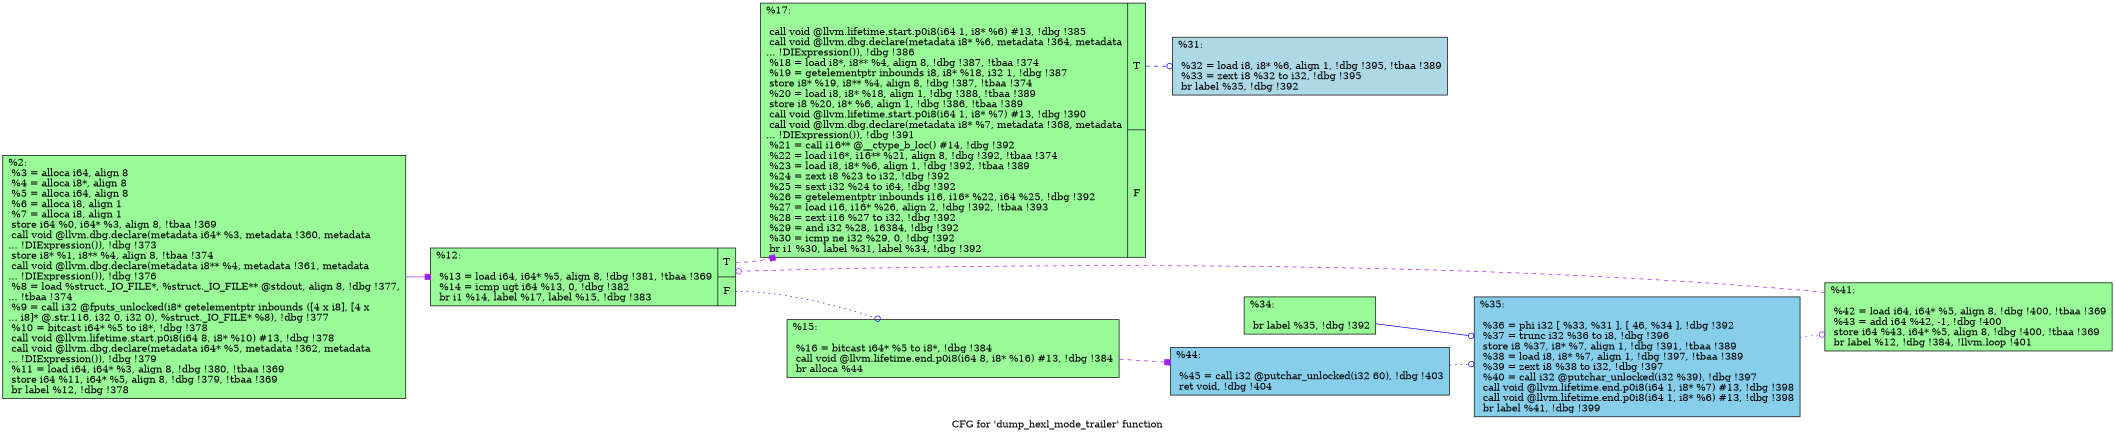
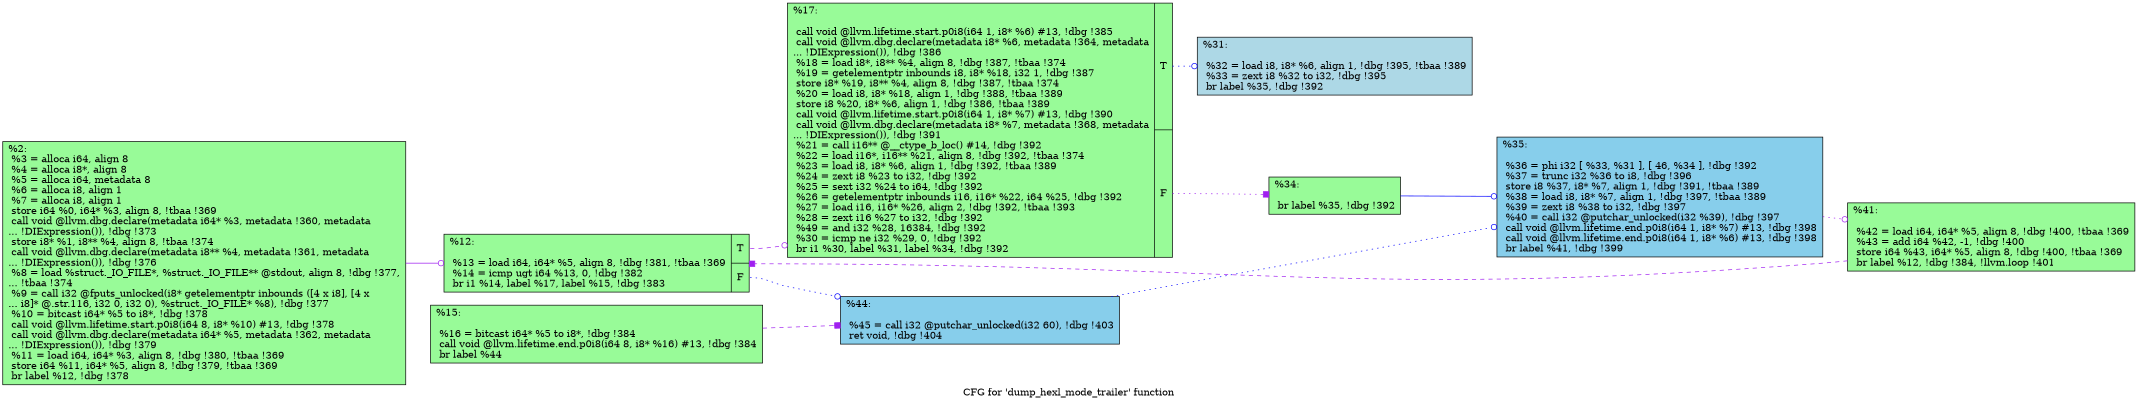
edge "%17:" -> "%31:": style dashed -> dotted
node "%2:": text "%5 = alloca i64, align 8" -> "%5 = alloca i64, metadata 8"
edge "%17:" -> "%34:": added
node "%17:": text "%29 = and i32 %28, 16384, !dbg !392" -> "%49 = and i32 %28, 16384, !dbg !392"
edge "%12:" -> "%17:": arrowhead box -> odot
edge "%41:" -> "%12:": arrowhead odot -> box
edge "%2:" -> "%12:": arrowhead box -> odot
edge "%12:" -> "%15:": now "%12:" -> "%44:"
node "%15:": text "br alloca %44" -> "br label %44"
